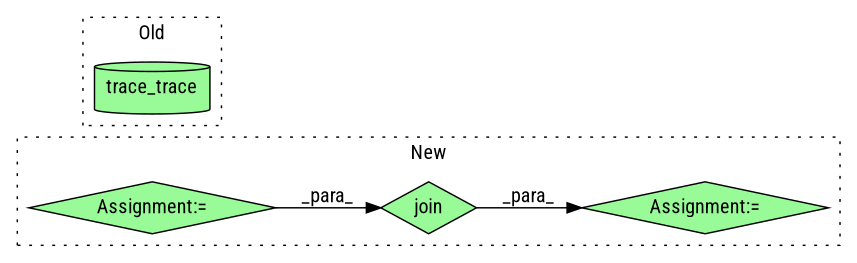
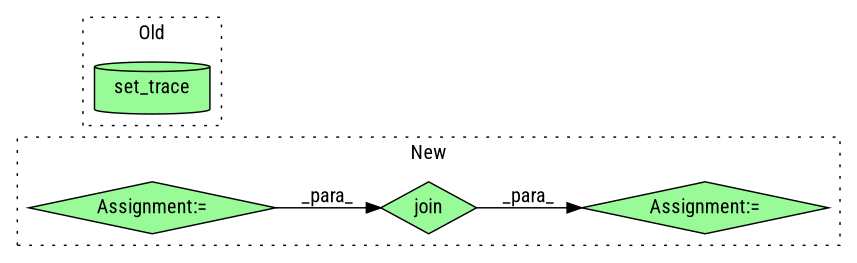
node "trace_trace": label "trace_trace" -> "set_trace"
